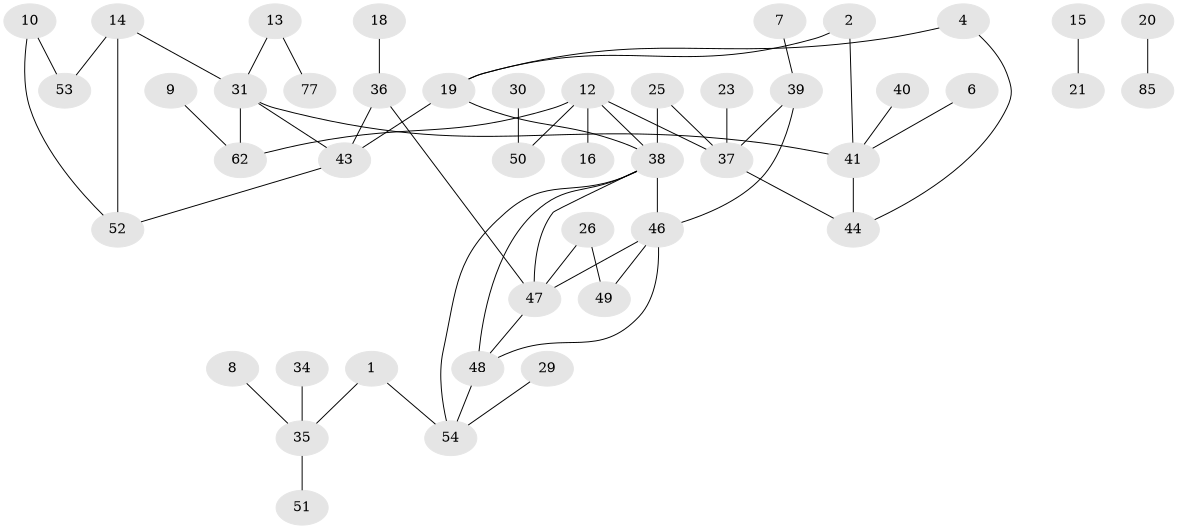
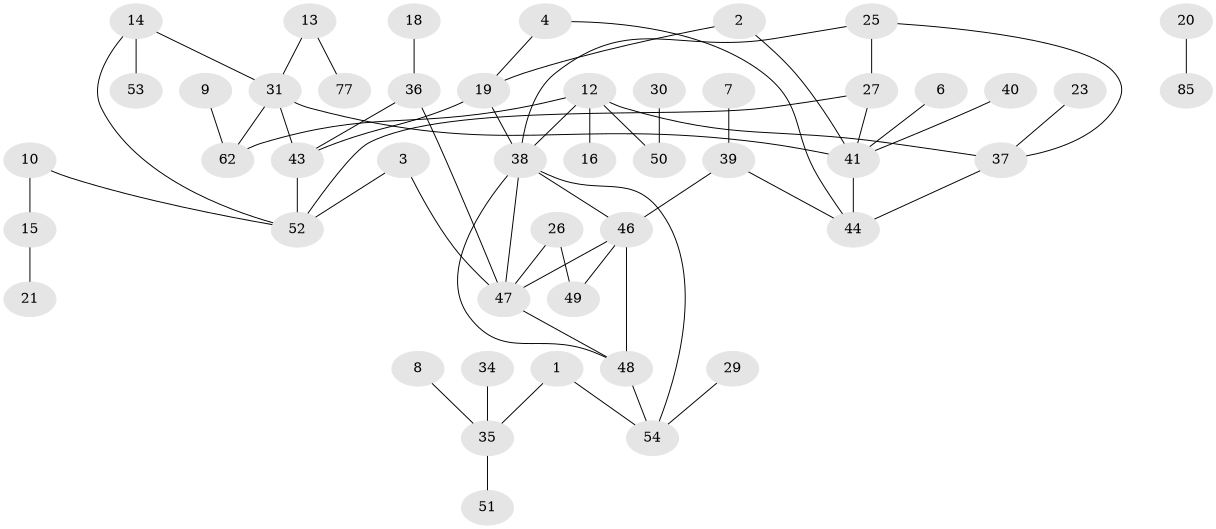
edge "10" -- "53": now "10" -- "15"
node "27": added
edge "39" -- "37": now "39" -- "44"
node "3": added
